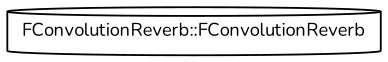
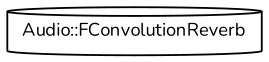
node "FConvolutionReverb::FConvolutionReverb": label "FConvolutionReverb::FConvolutionReverb" -> "Audio::FConvolutionReverb"
